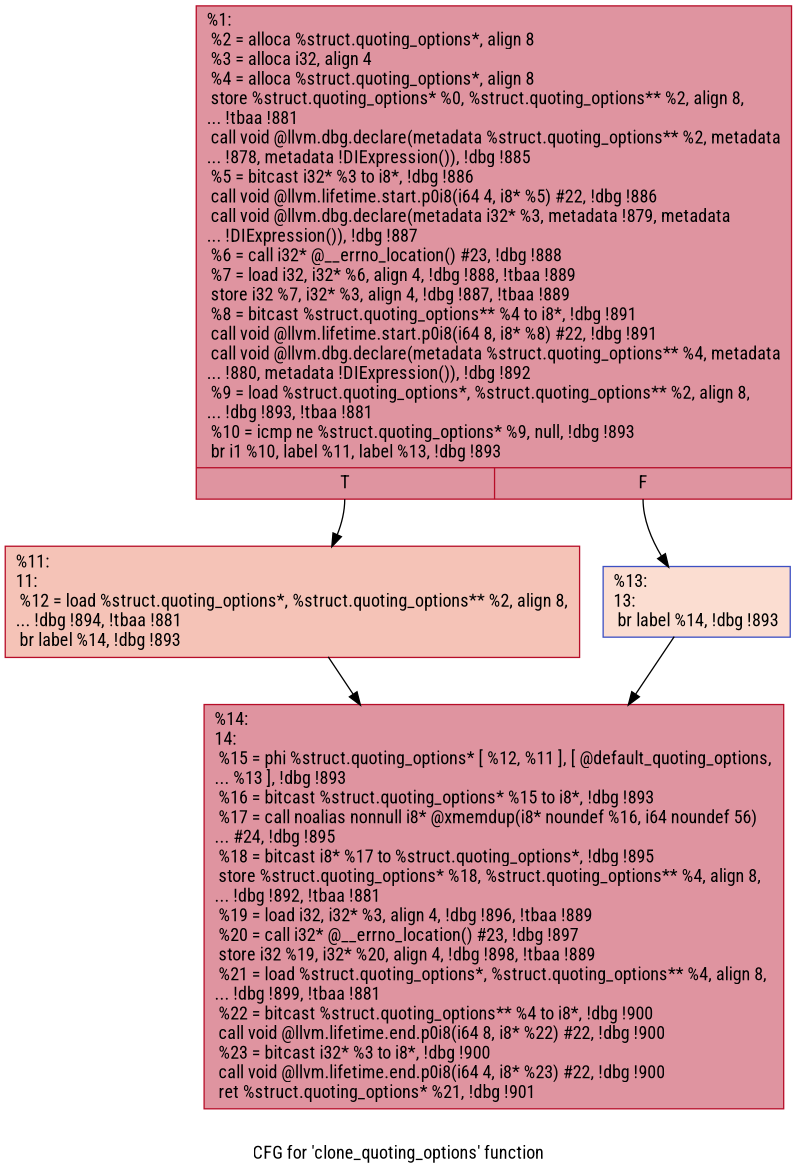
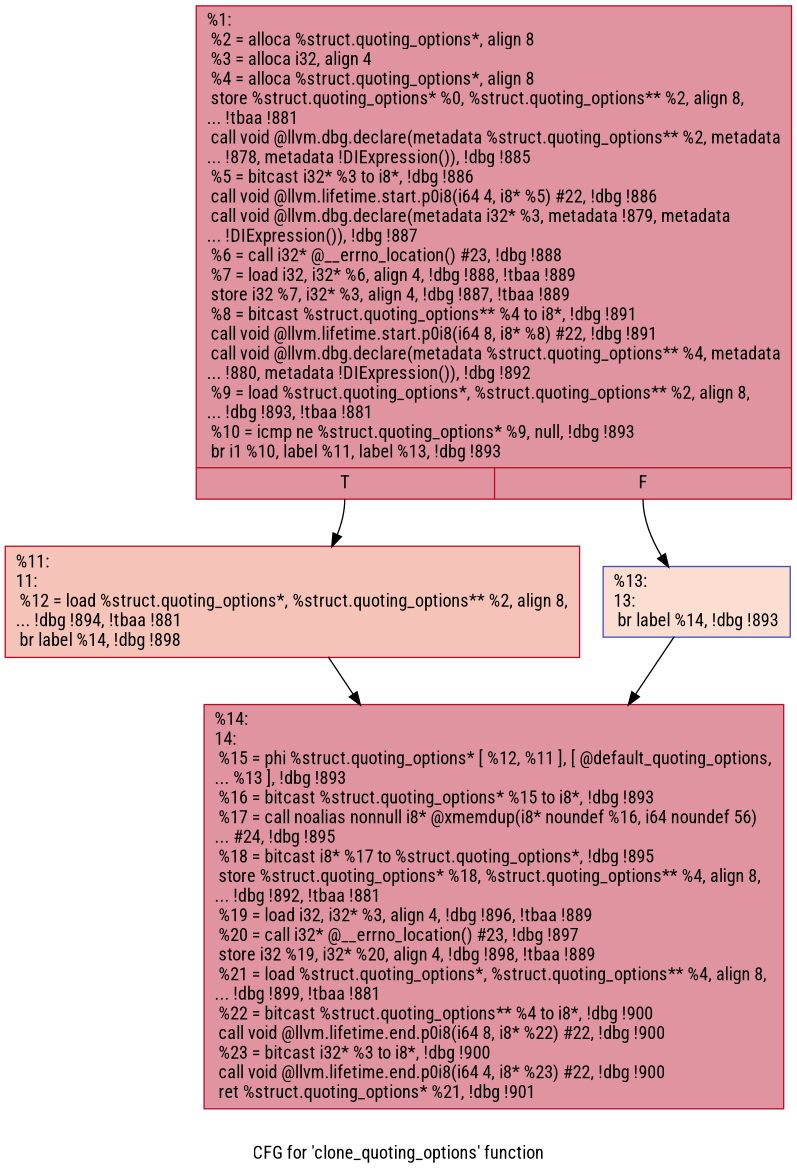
node "%11:": text "br label %14, !dbg !893" -> "br label %14, !dbg !898"
